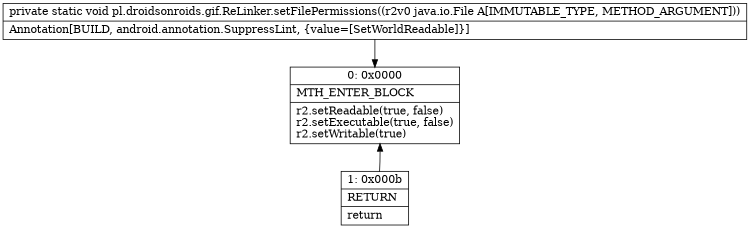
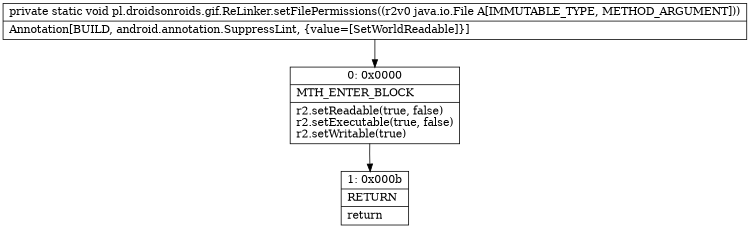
edge "1: 0x000b" -> "0: 0x0000": reversed
